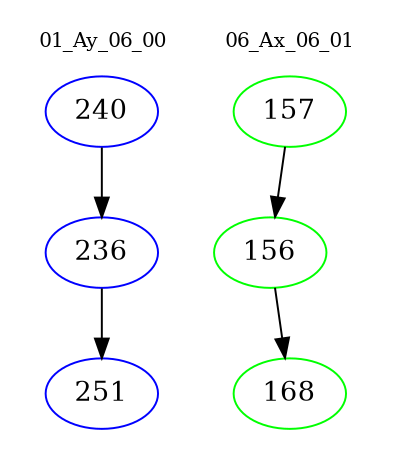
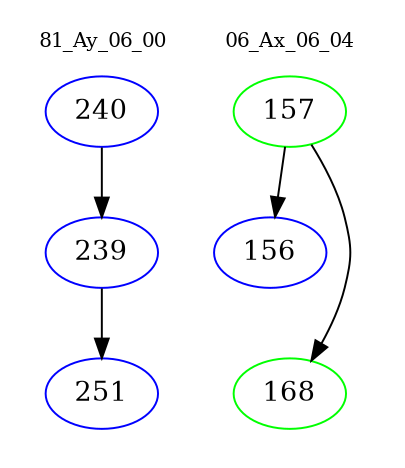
cluster "01_Ay_06_00": label "01_Ay_06_00" -> "81_Ay_06_00"
cluster "06_Ax_06_01": label "06_Ax_06_01" -> "06_Ax_06_04"
node "236": label "236" -> "239"
node "156": color green -> blue
edge "156" -> "168": now "157" -> "168"
